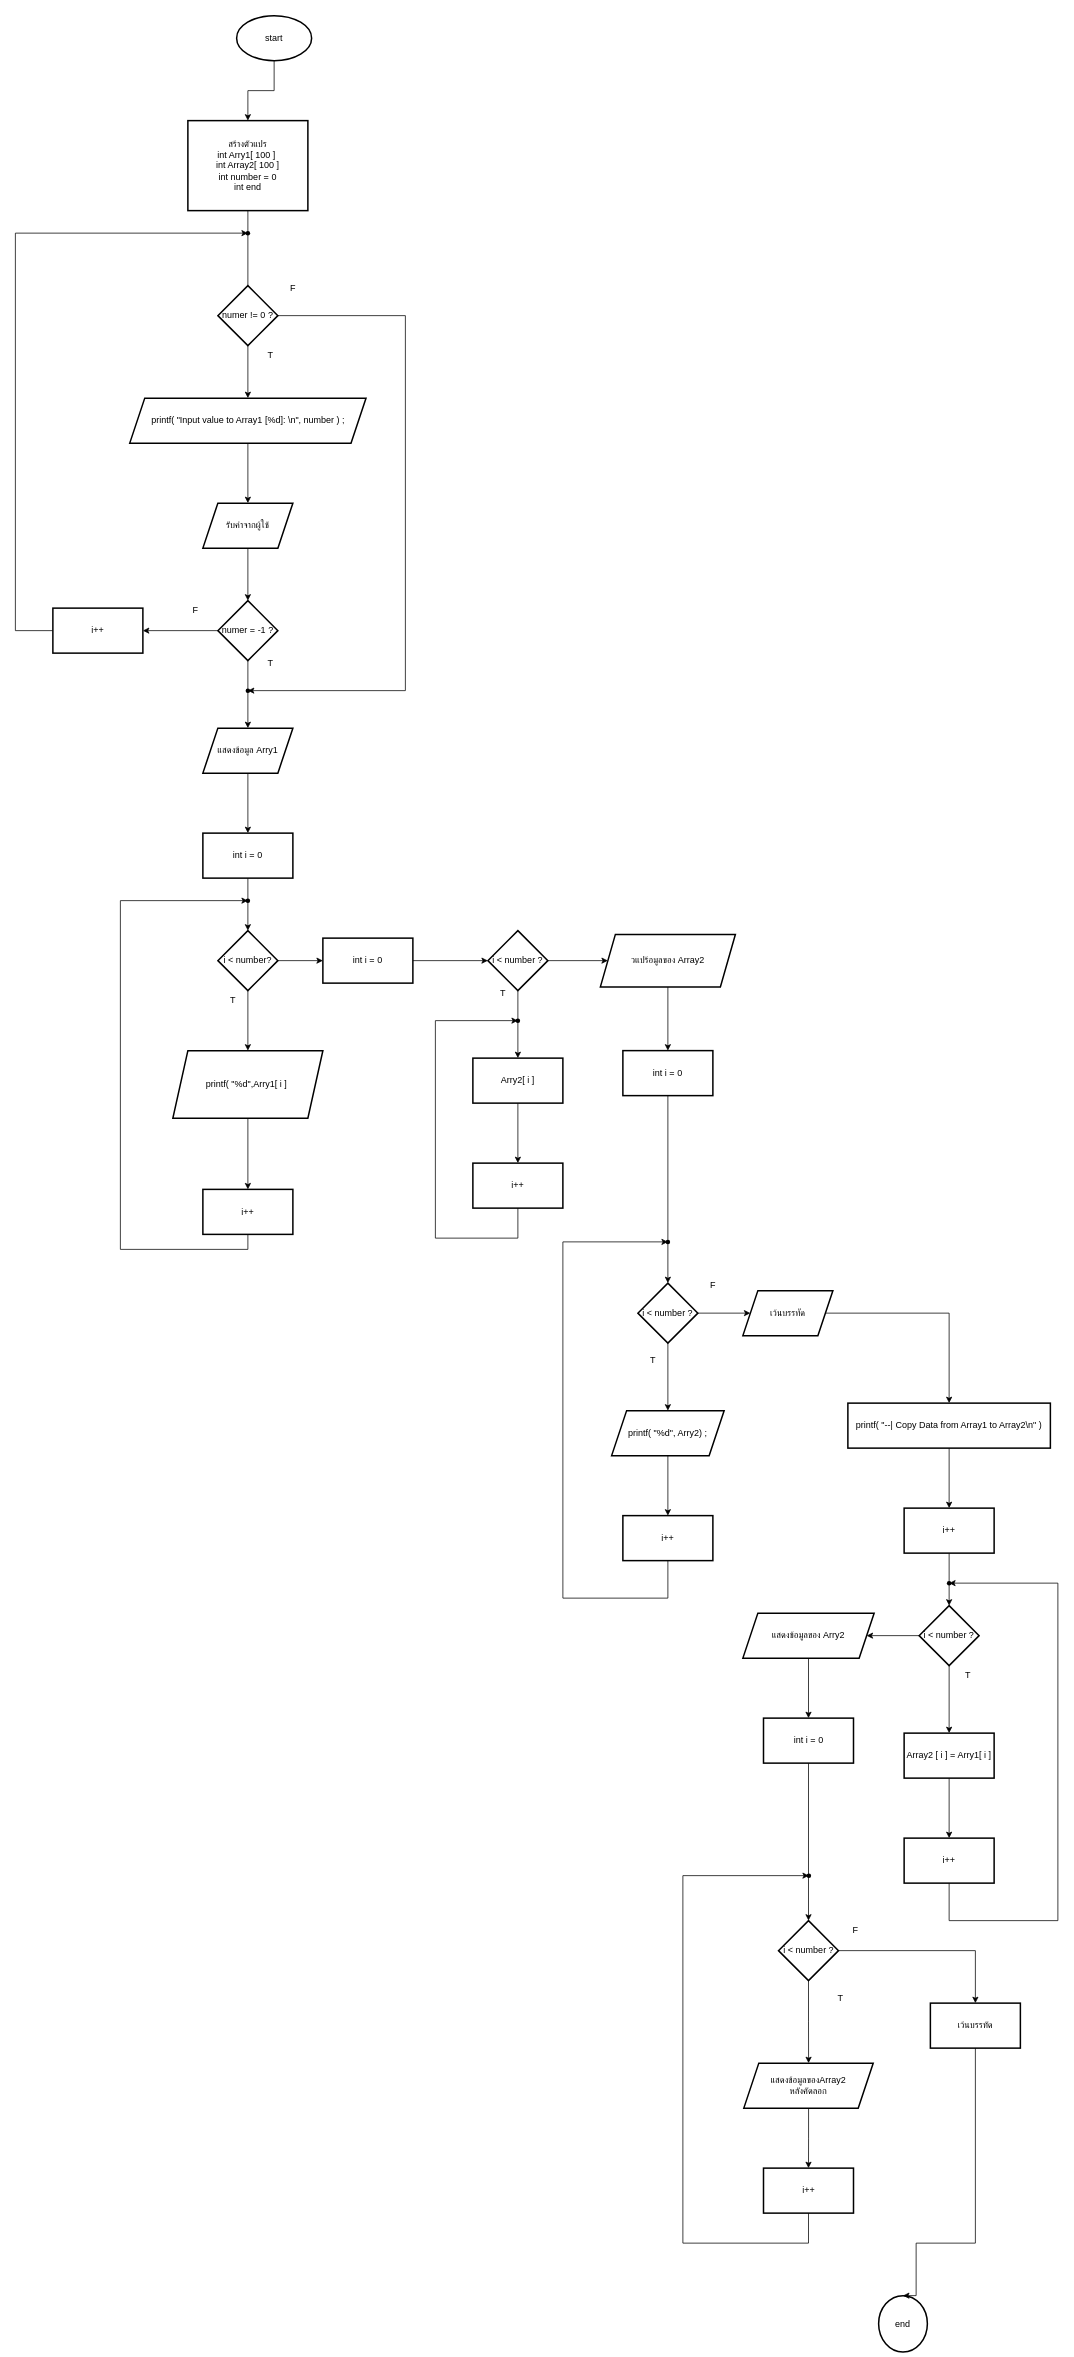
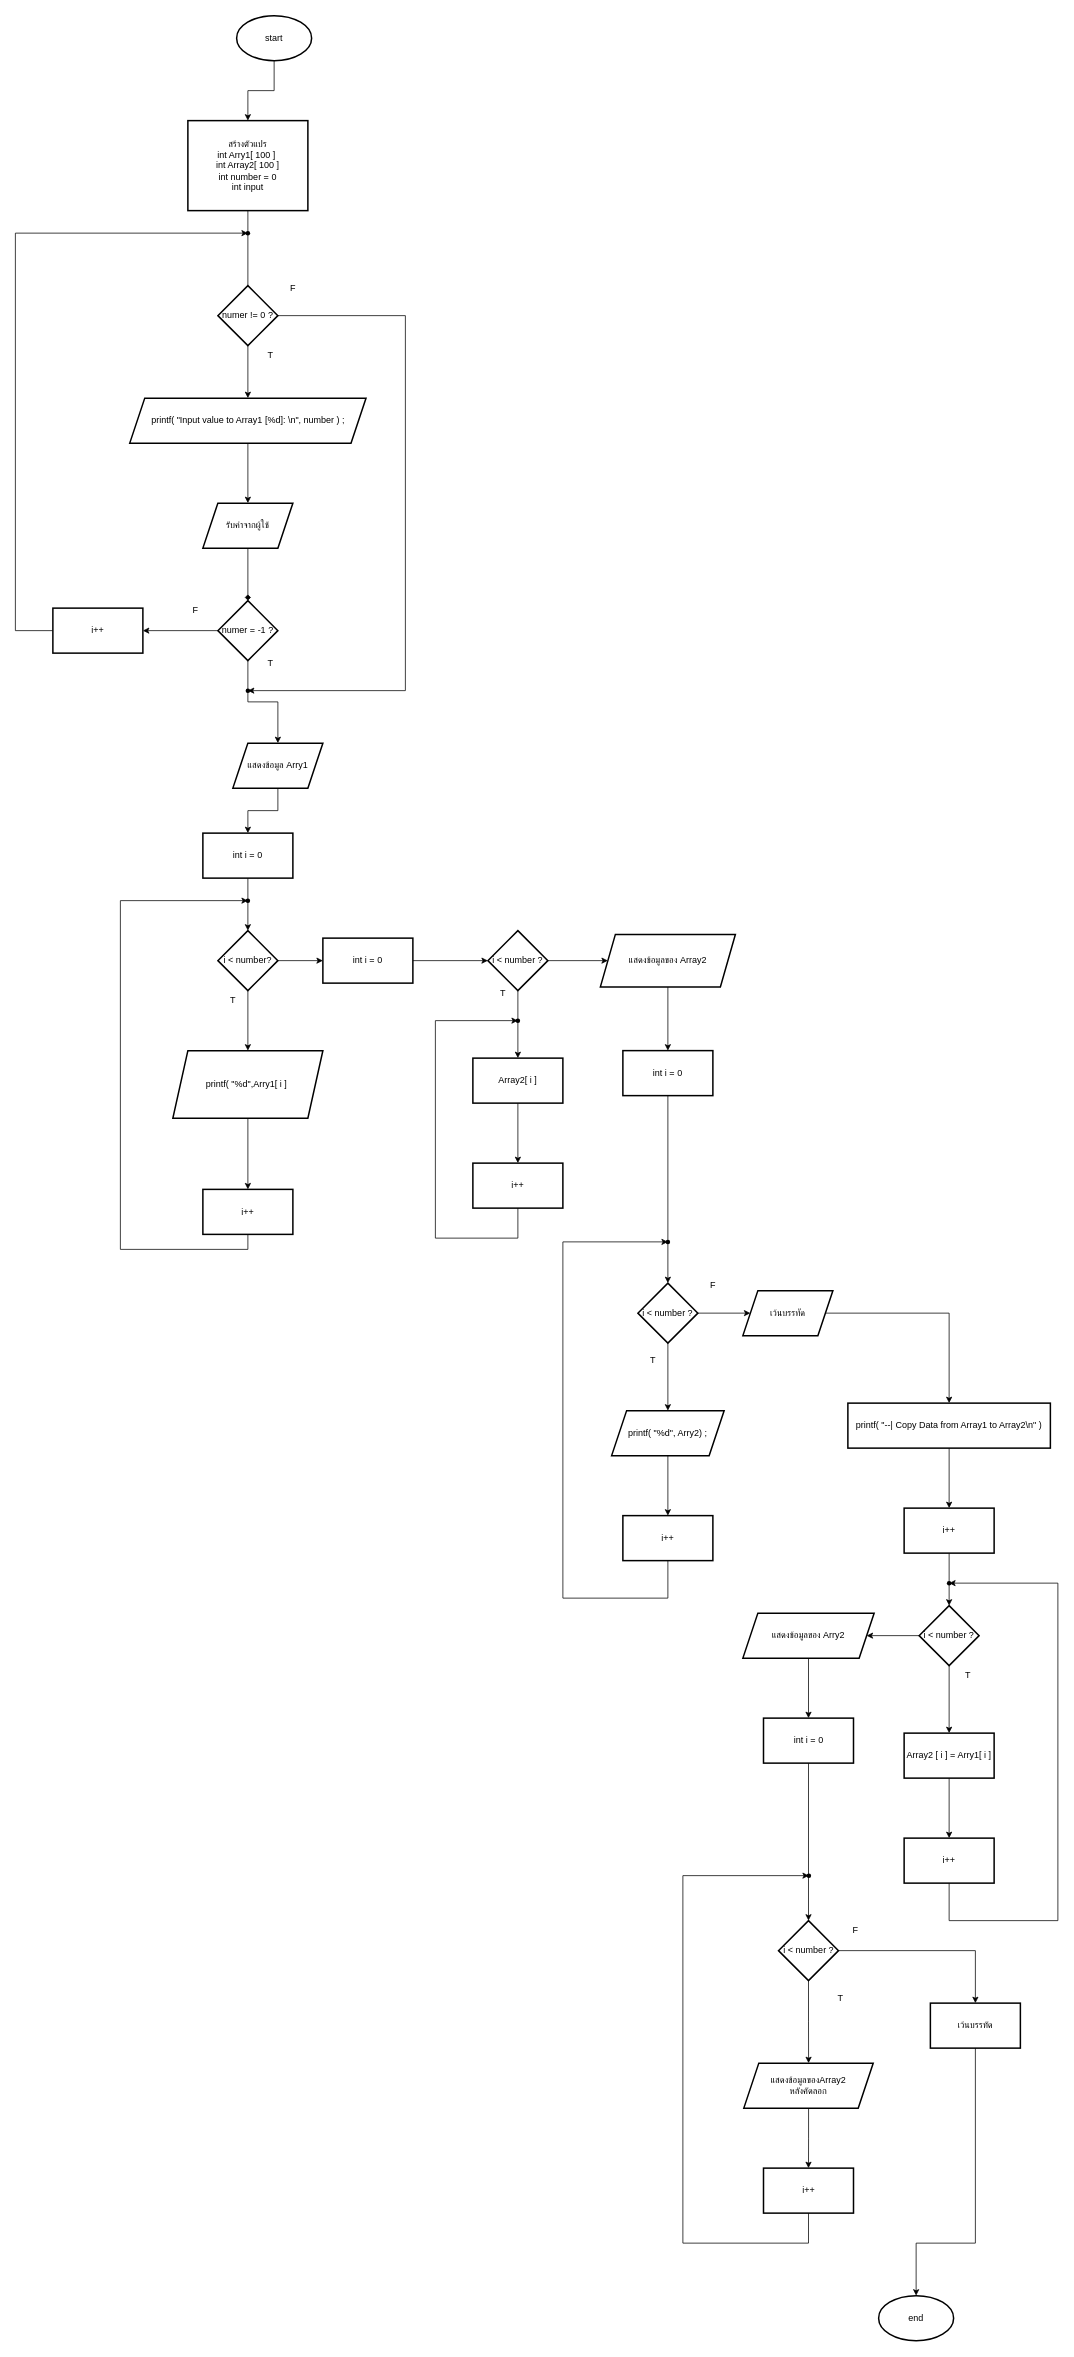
node "สร้างตัวแปร int Arry1[ 100 ] int Array2[ 100 ] int number = 0 int end": label "สร้างตัวแปร int Arry1[ 100 ] int Array2[ 100 ] int number = 0 int end" -> "สร้างตัวแปร int Arry1[ 100 ] int Array2[ 100 ] int number = 0 int input"
edge "รับค่าจากผู้ใช้" -> "numer = -1 ?": arrowhead classic -> diamond
node "แสดงข้อมูล Arry1": moved (248, 750) -> (278, 765)
node "วแปร้อมูลของ Array2": label "วแปร้อมูลของ Array2" -> "แสดงข้อมูลของ Array2"
node "Arry2[ i ]": label "Arry2[ i ]" -> "Array2[ i ]"
node "end": size 49x56 -> 75x45
